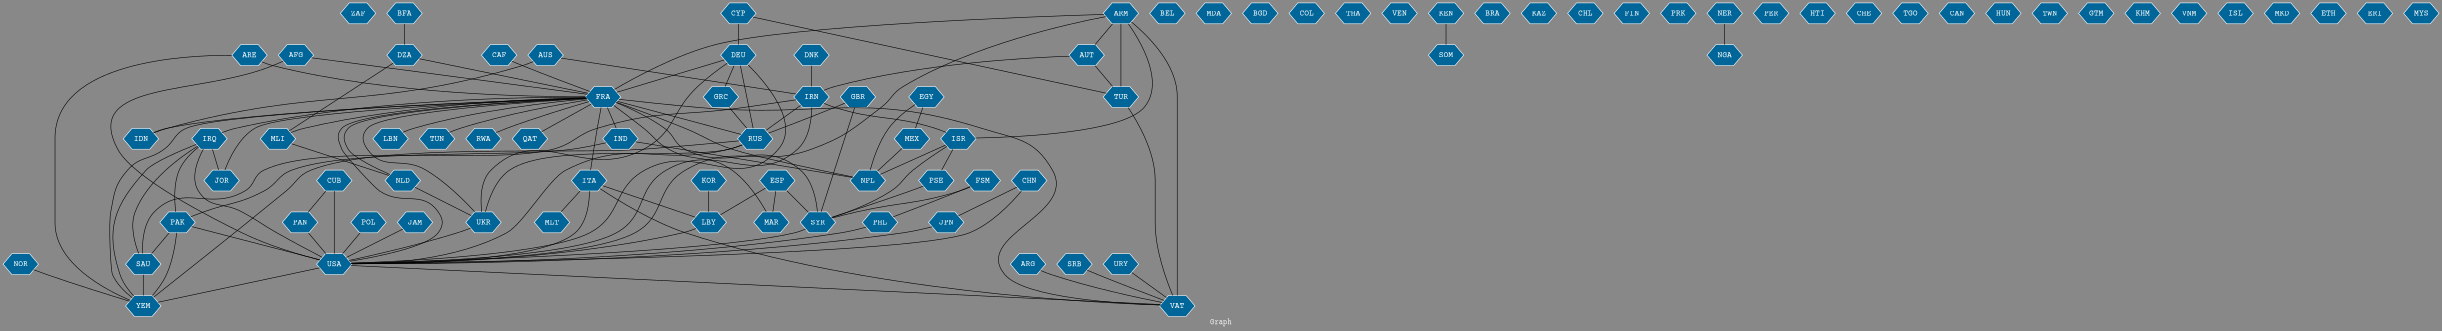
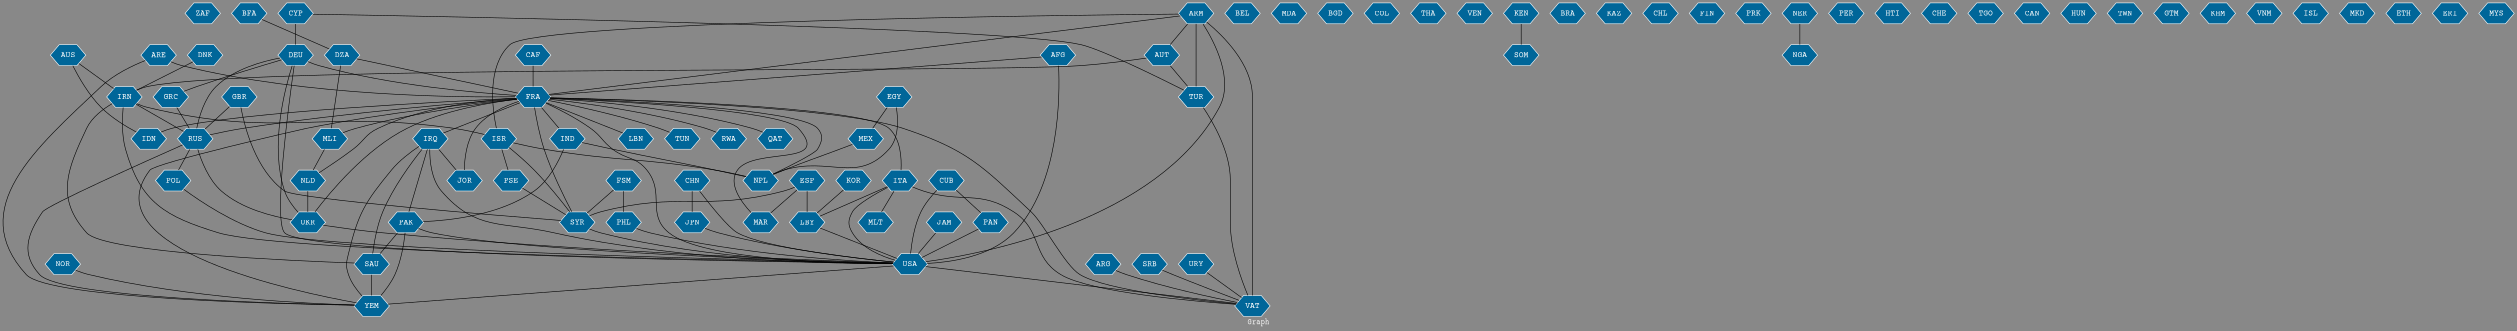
edge "RUS" -- "USA": now "RUS" -- "POL"
